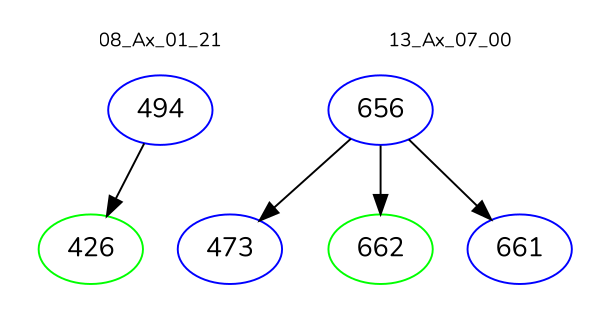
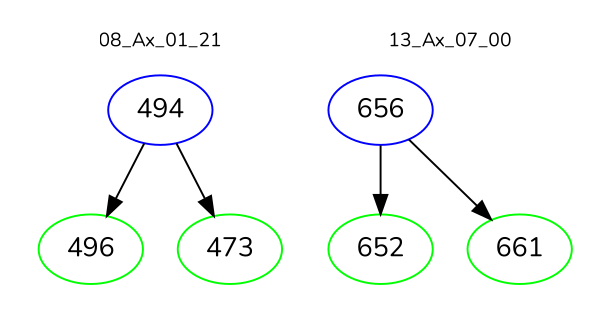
edge "656" -> "473": now "494" -> "473"
node "426": label "426" -> "496"
node "473": color blue -> green
node "662": label "662" -> "652"
node "661": color blue -> green
